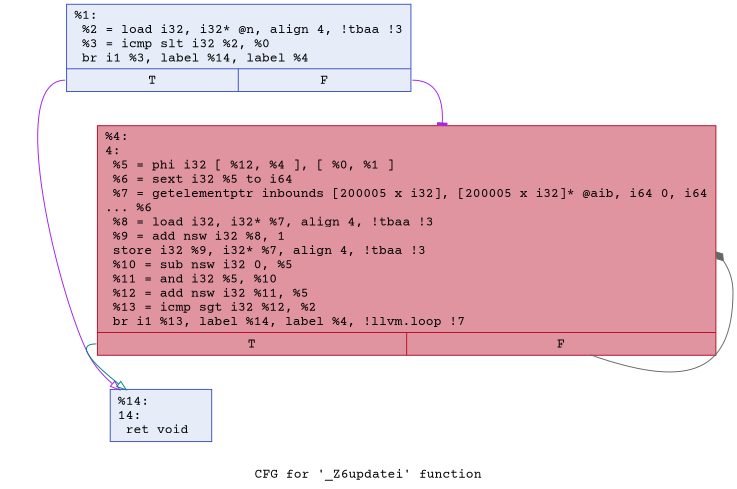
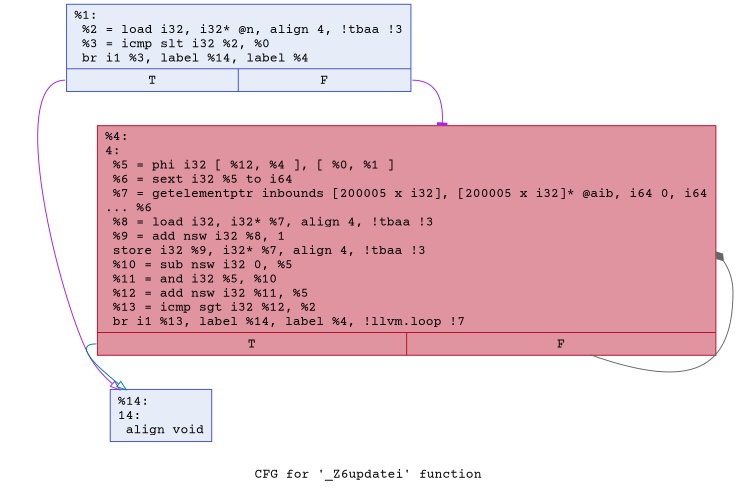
node "%14:": text "ret void" -> "align void"
